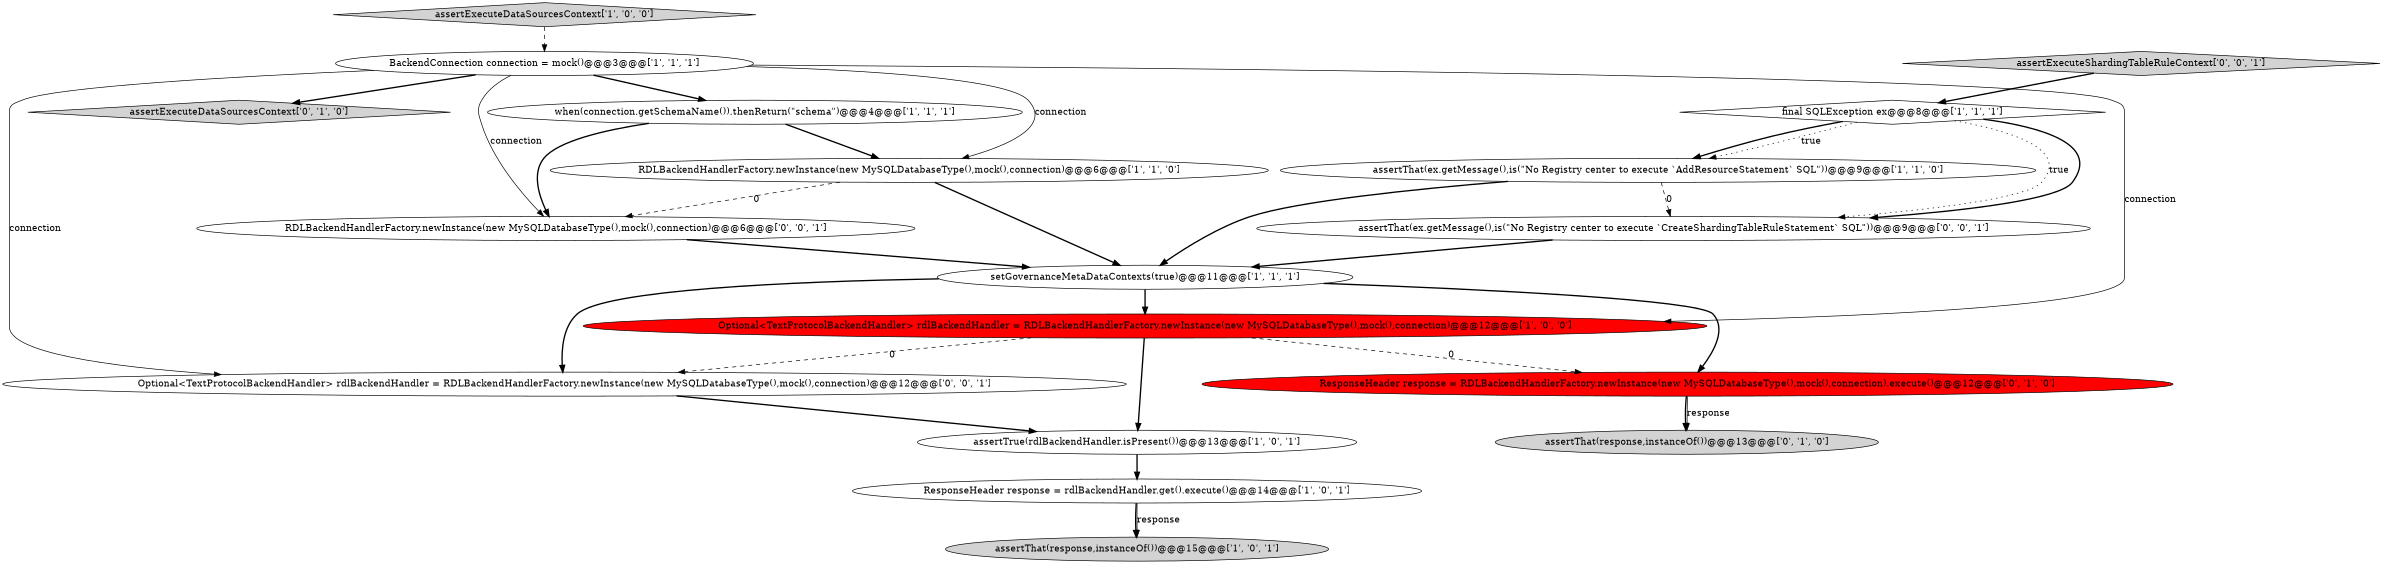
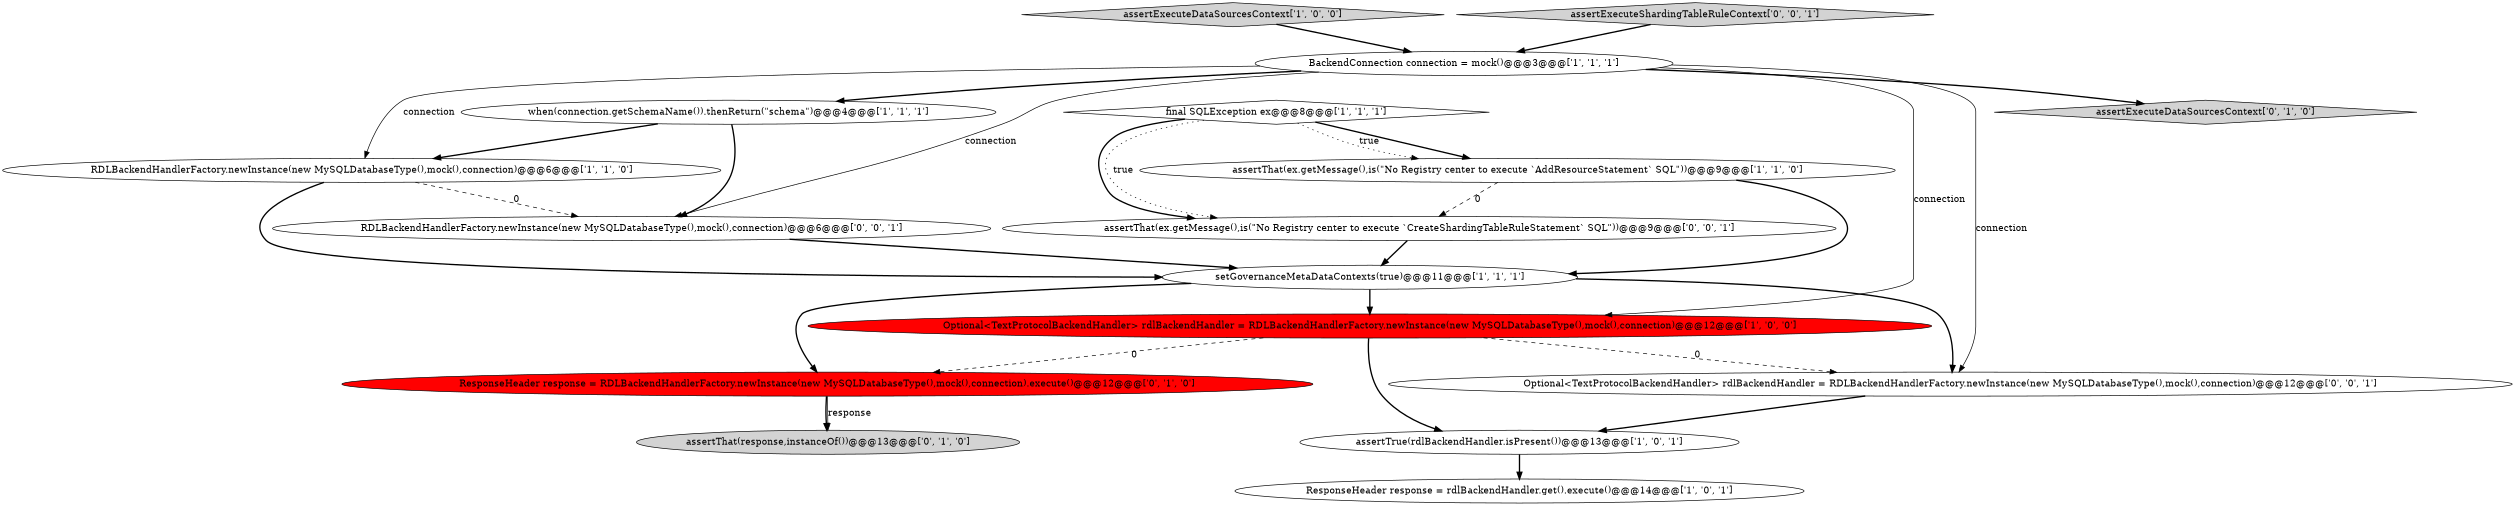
edge "assertExecuteDataSourcesContext['1', '0', '0']" -> "BackendConnection connection = mock()@@@3@@@['1', '1', '1']": style dashed -> bold
edge "assertExecuteShardingTableRuleContext['0', '0', '1']" -> "final SQLException ex@@@8@@@['1', '1', '1']": now "assertExecuteShardingTableRuleContext['0', '0', '1']" -> "BackendConnection connection = mock()@@@3@@@['1', '1', '1']"
node "assertThat(response,instanceOf())@@@15@@@['1', '0', '1']": removed
